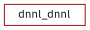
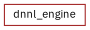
node "dnnl_dnnl": label "dnnl_dnnl" -> "dnnl_engine"
